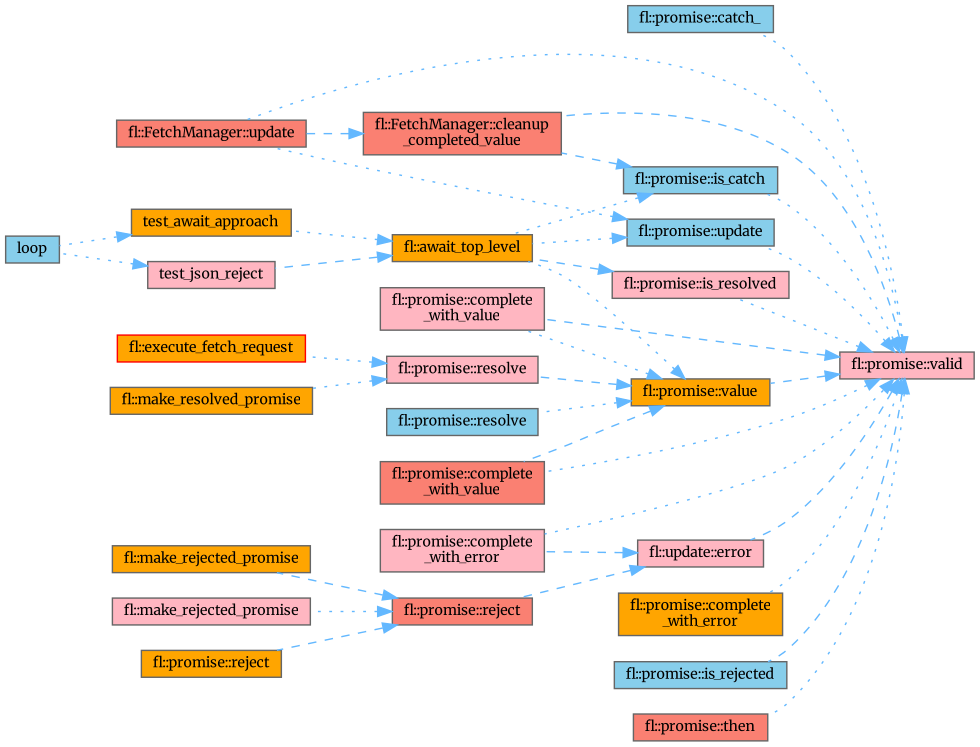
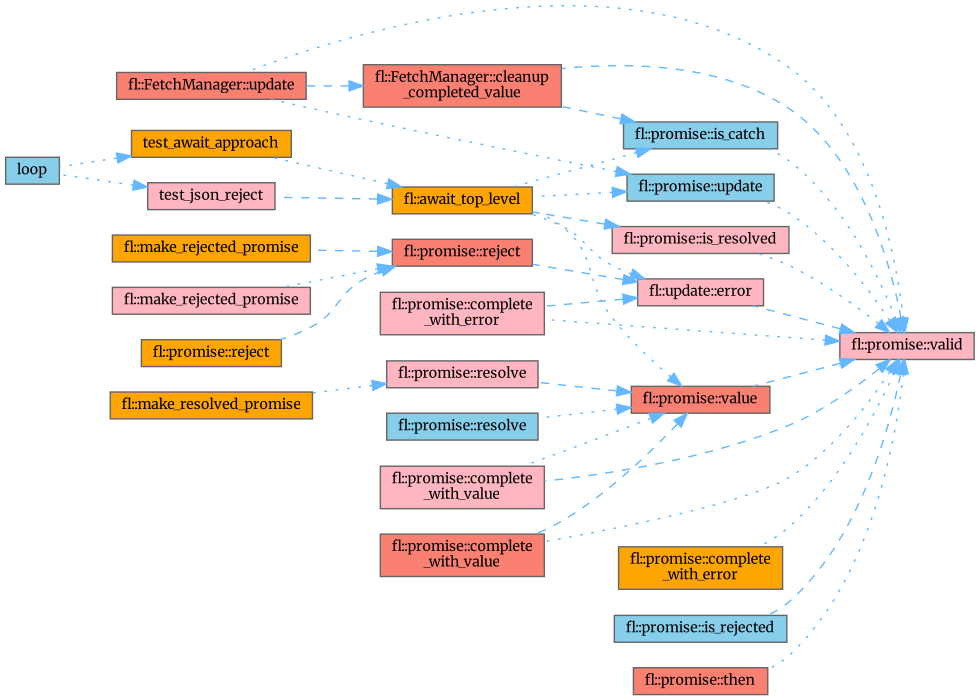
node "fl::promise::catch_": removed
edge "fl::await_top_level" -> "fl::update::error": added
node "fl::execute_fetch_request": removed
node "fl::promise::value": fillcolor orange -> salmon
